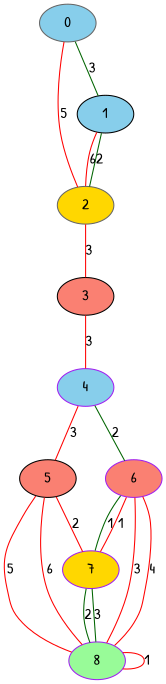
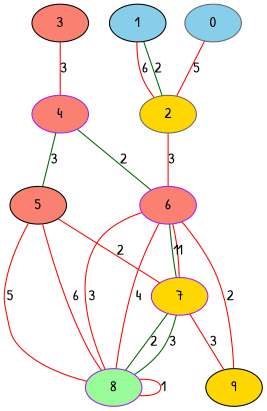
edge "0" -- "1": removed, label "3"
edge "2" -- "3": now "2" -- "6"
node "4": fillcolor skyblue -> salmon
node "9": added
edge "4" -- "5": color red -> darkgreen
